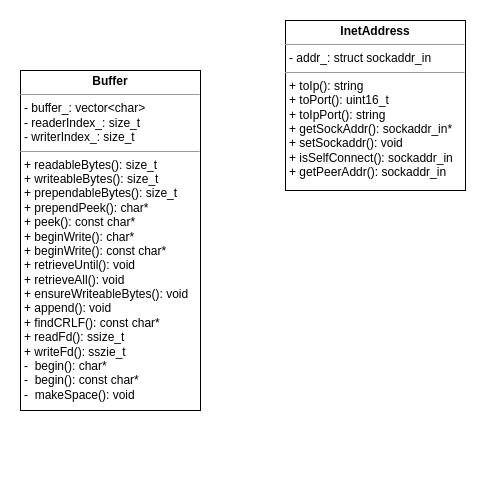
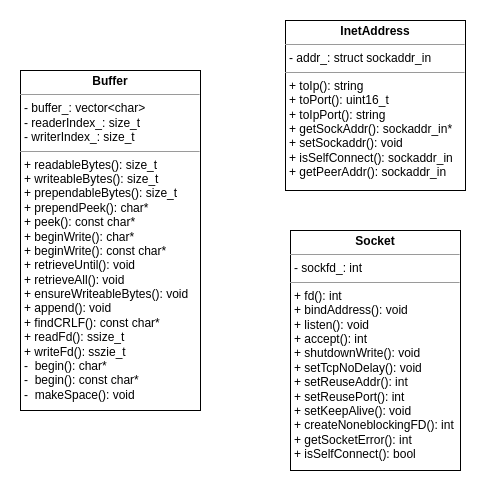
node "Socket - sockfd_: int + fd(): int + bindAddress(): void + listen(): void + accept(): int + shutdownWrite(): void + setTcpNoDelay(): void + setReuseAddr(): int + setReusePort(): int + setKeepAlive(): void + createNoneblockingFD(): int + getSocketError(): int + isSelfConnect(): bool": added
